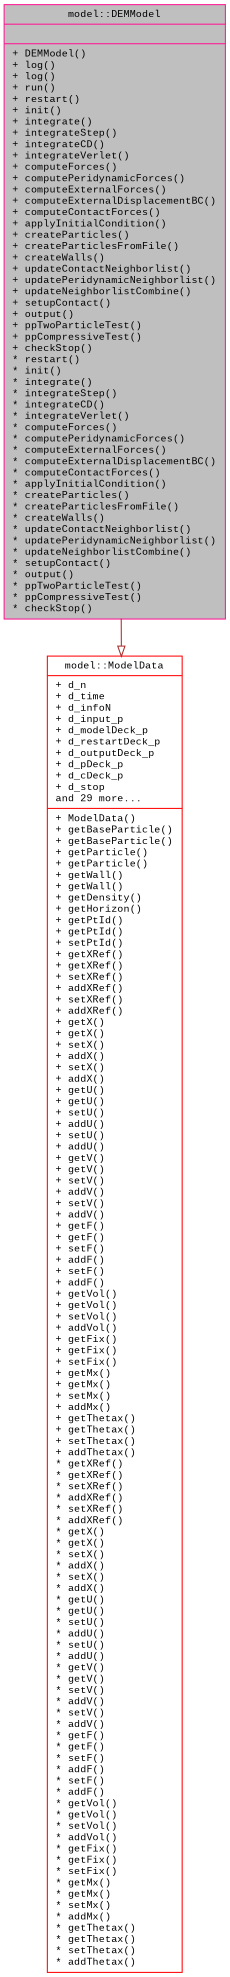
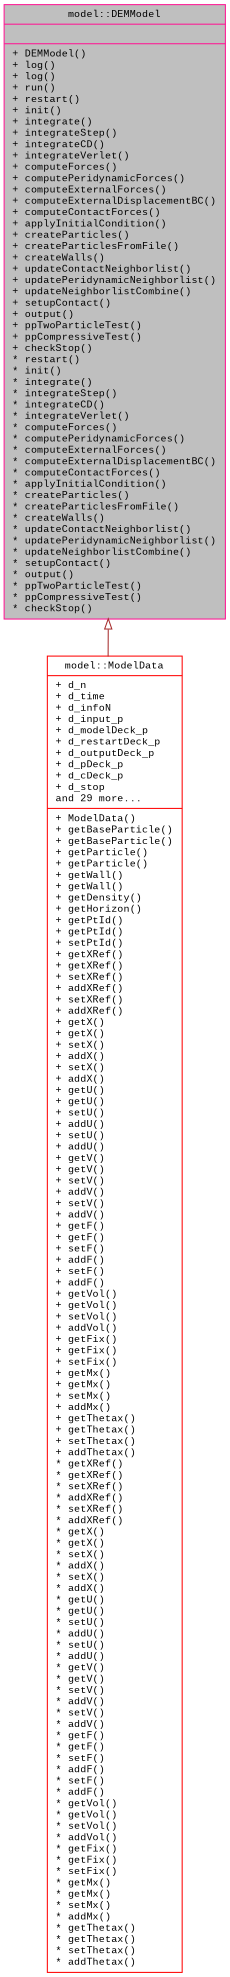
edge "model::DEMModel" -> "model::ModelData": reversed
